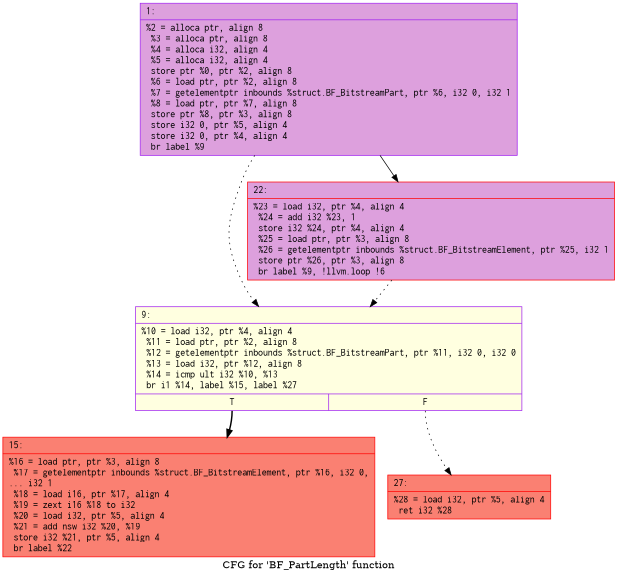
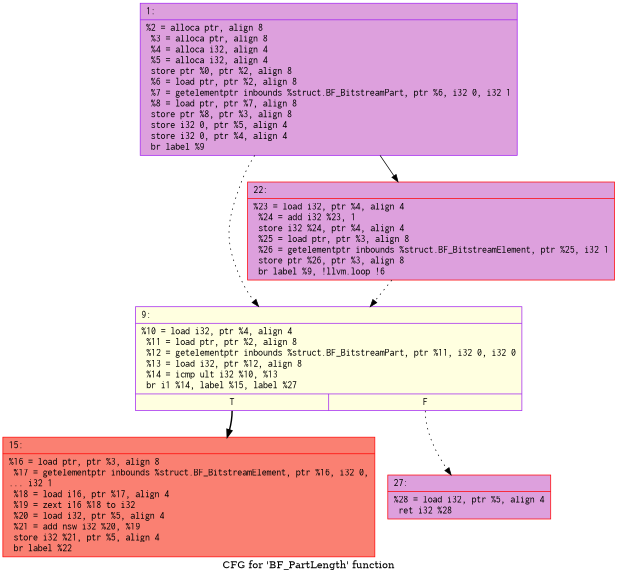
node "27:": fillcolor salmon -> plum
